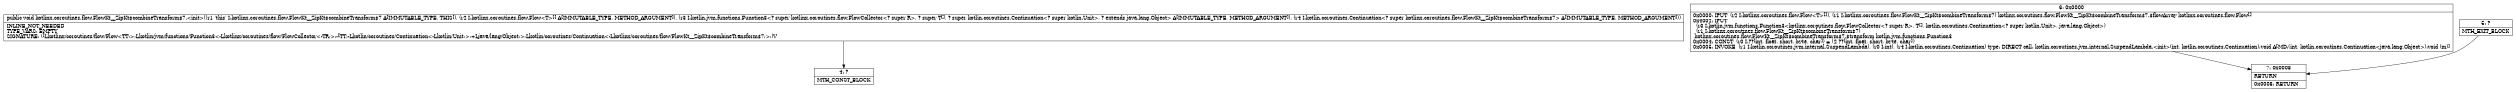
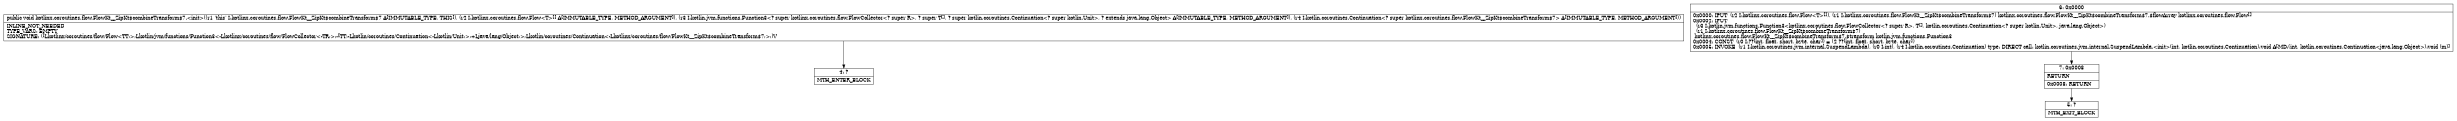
node "6: 0x0000": text "0x4002: IPUT" -> "0x0002: IPUT"
edge "5: ?" -> "7: 0x0008": reversed
node "4: ?": text "MTH_CONST_BLOCK" -> "MTH_ENTER_BLOCK"
